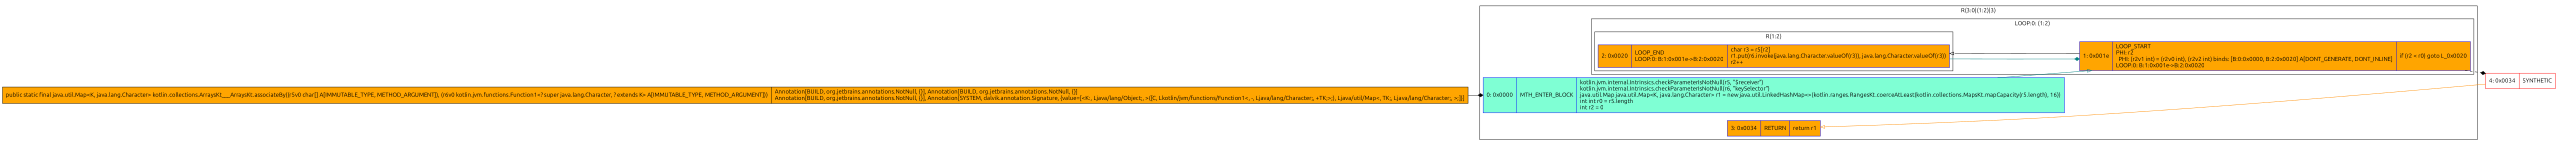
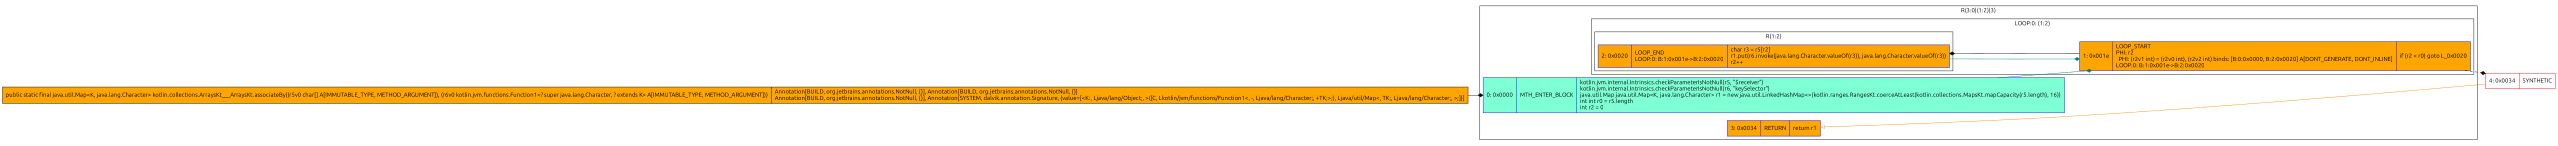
edge "1: 0x001e" -> "2: 0x0020": arrowhead onormal -> diamond
edge "0: 0x0000" -> "1: 0x001e": arrowhead onormal -> diamond
